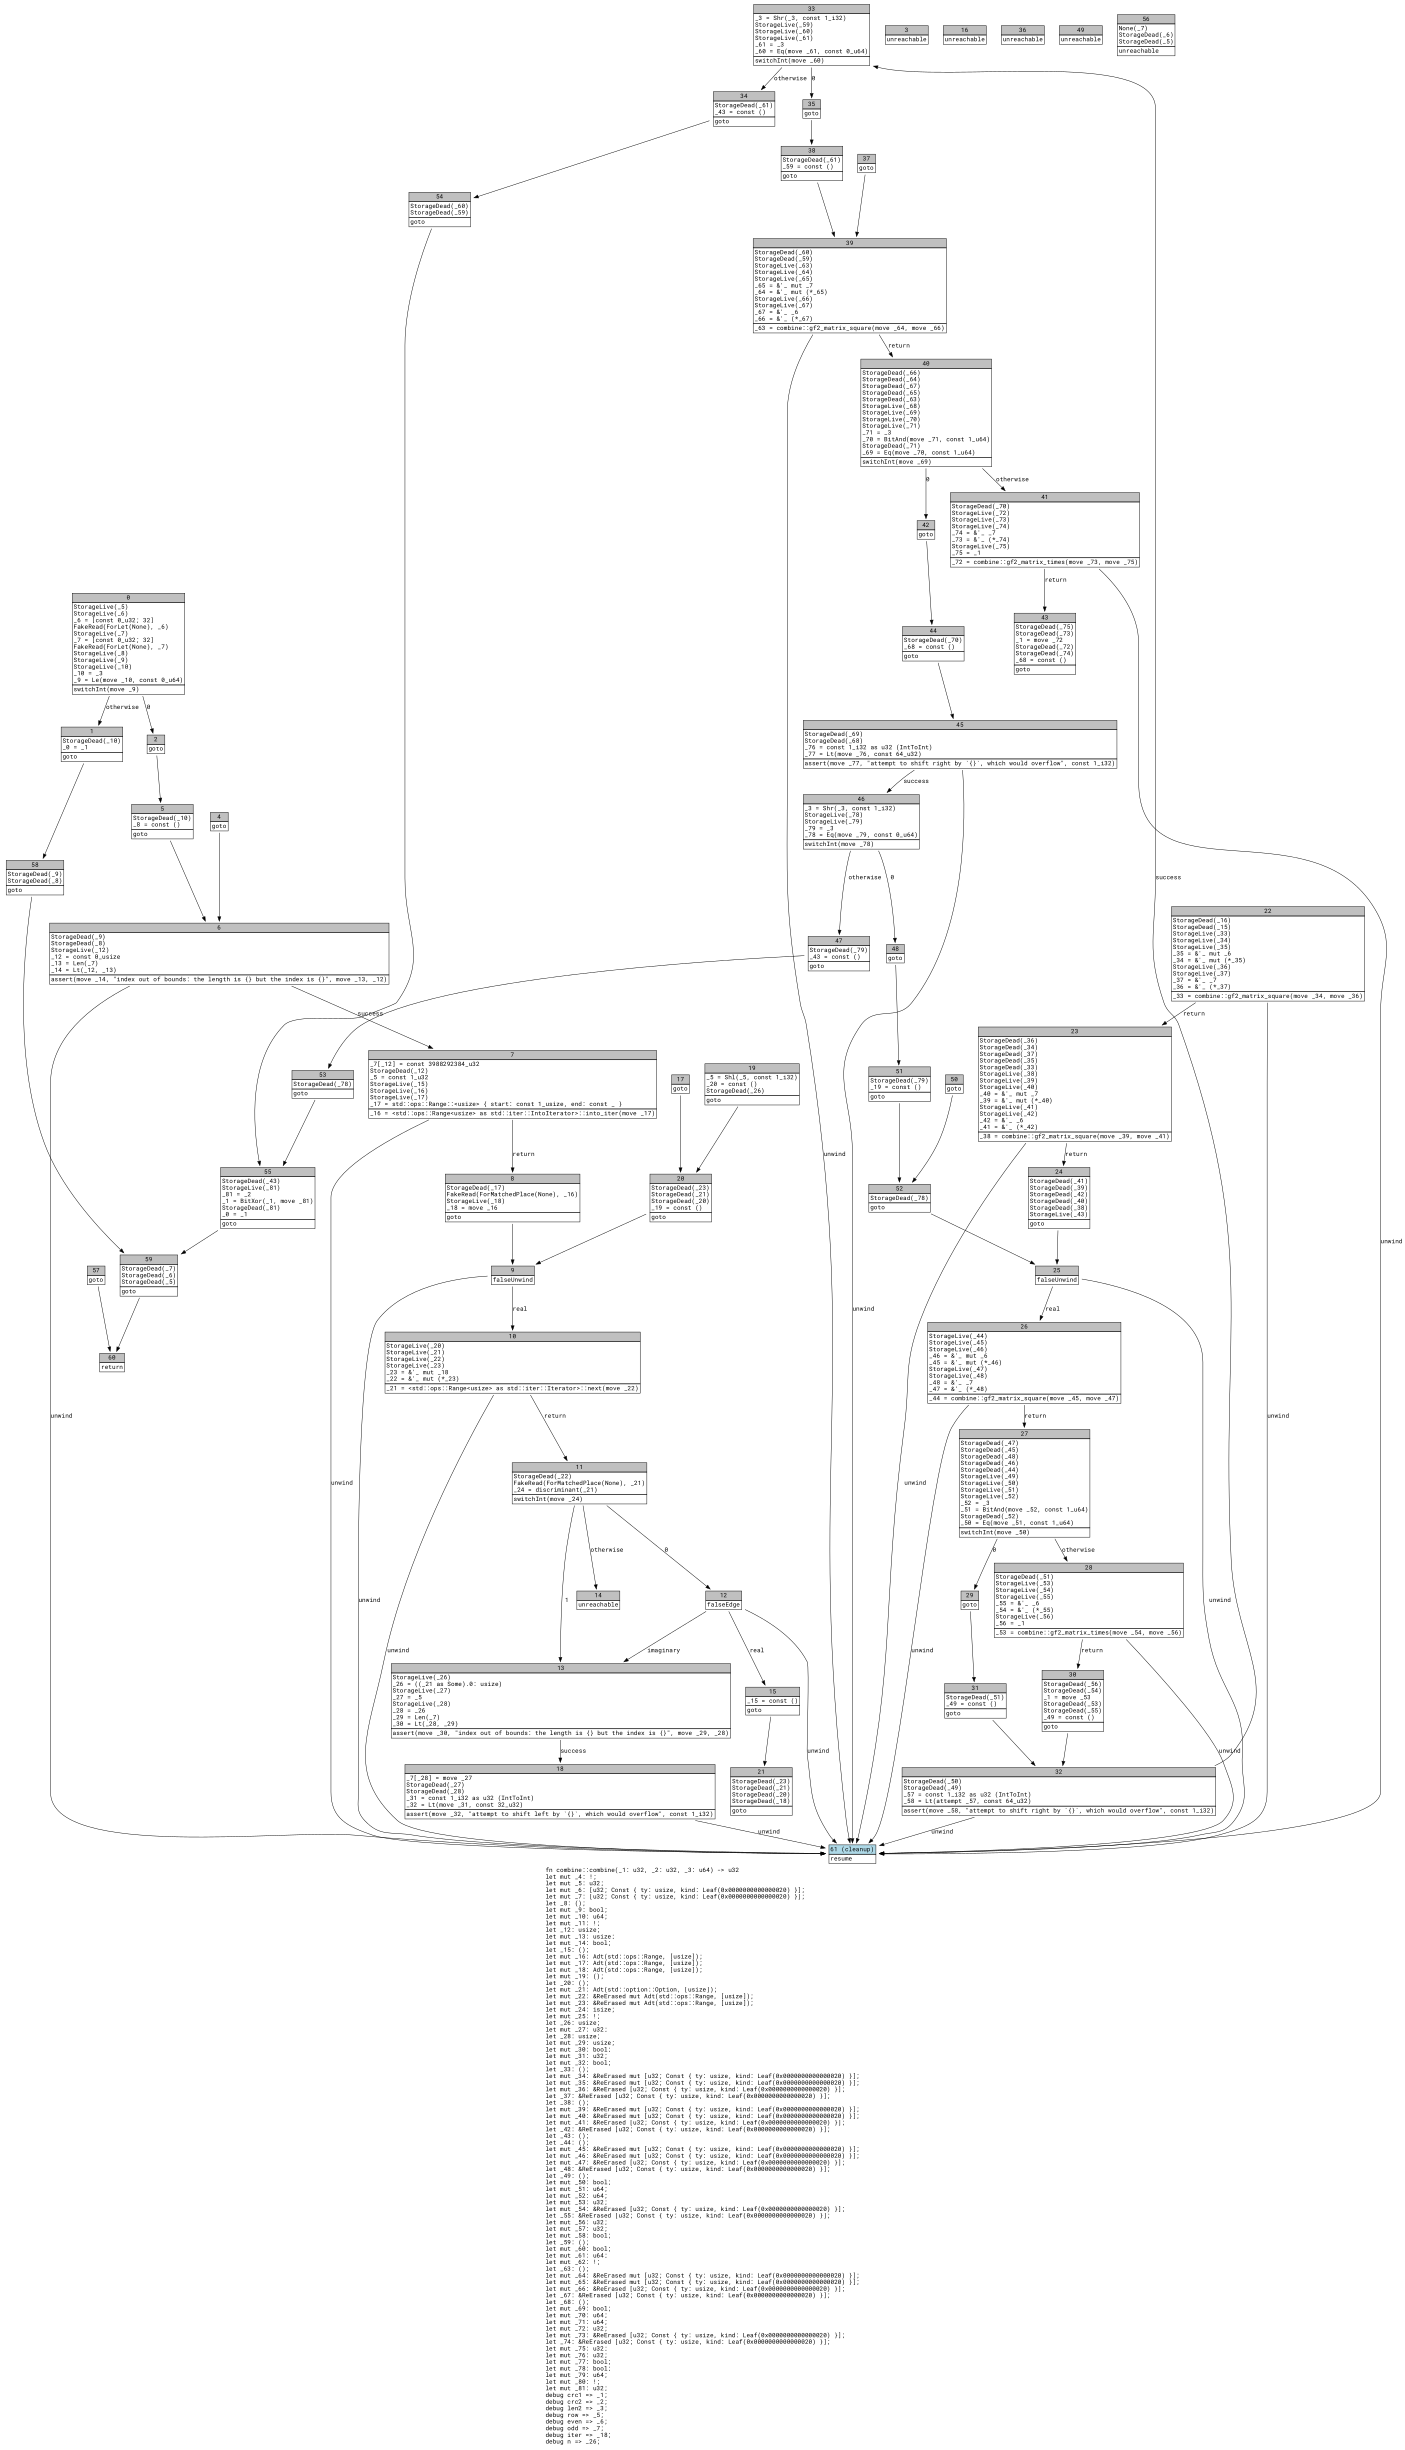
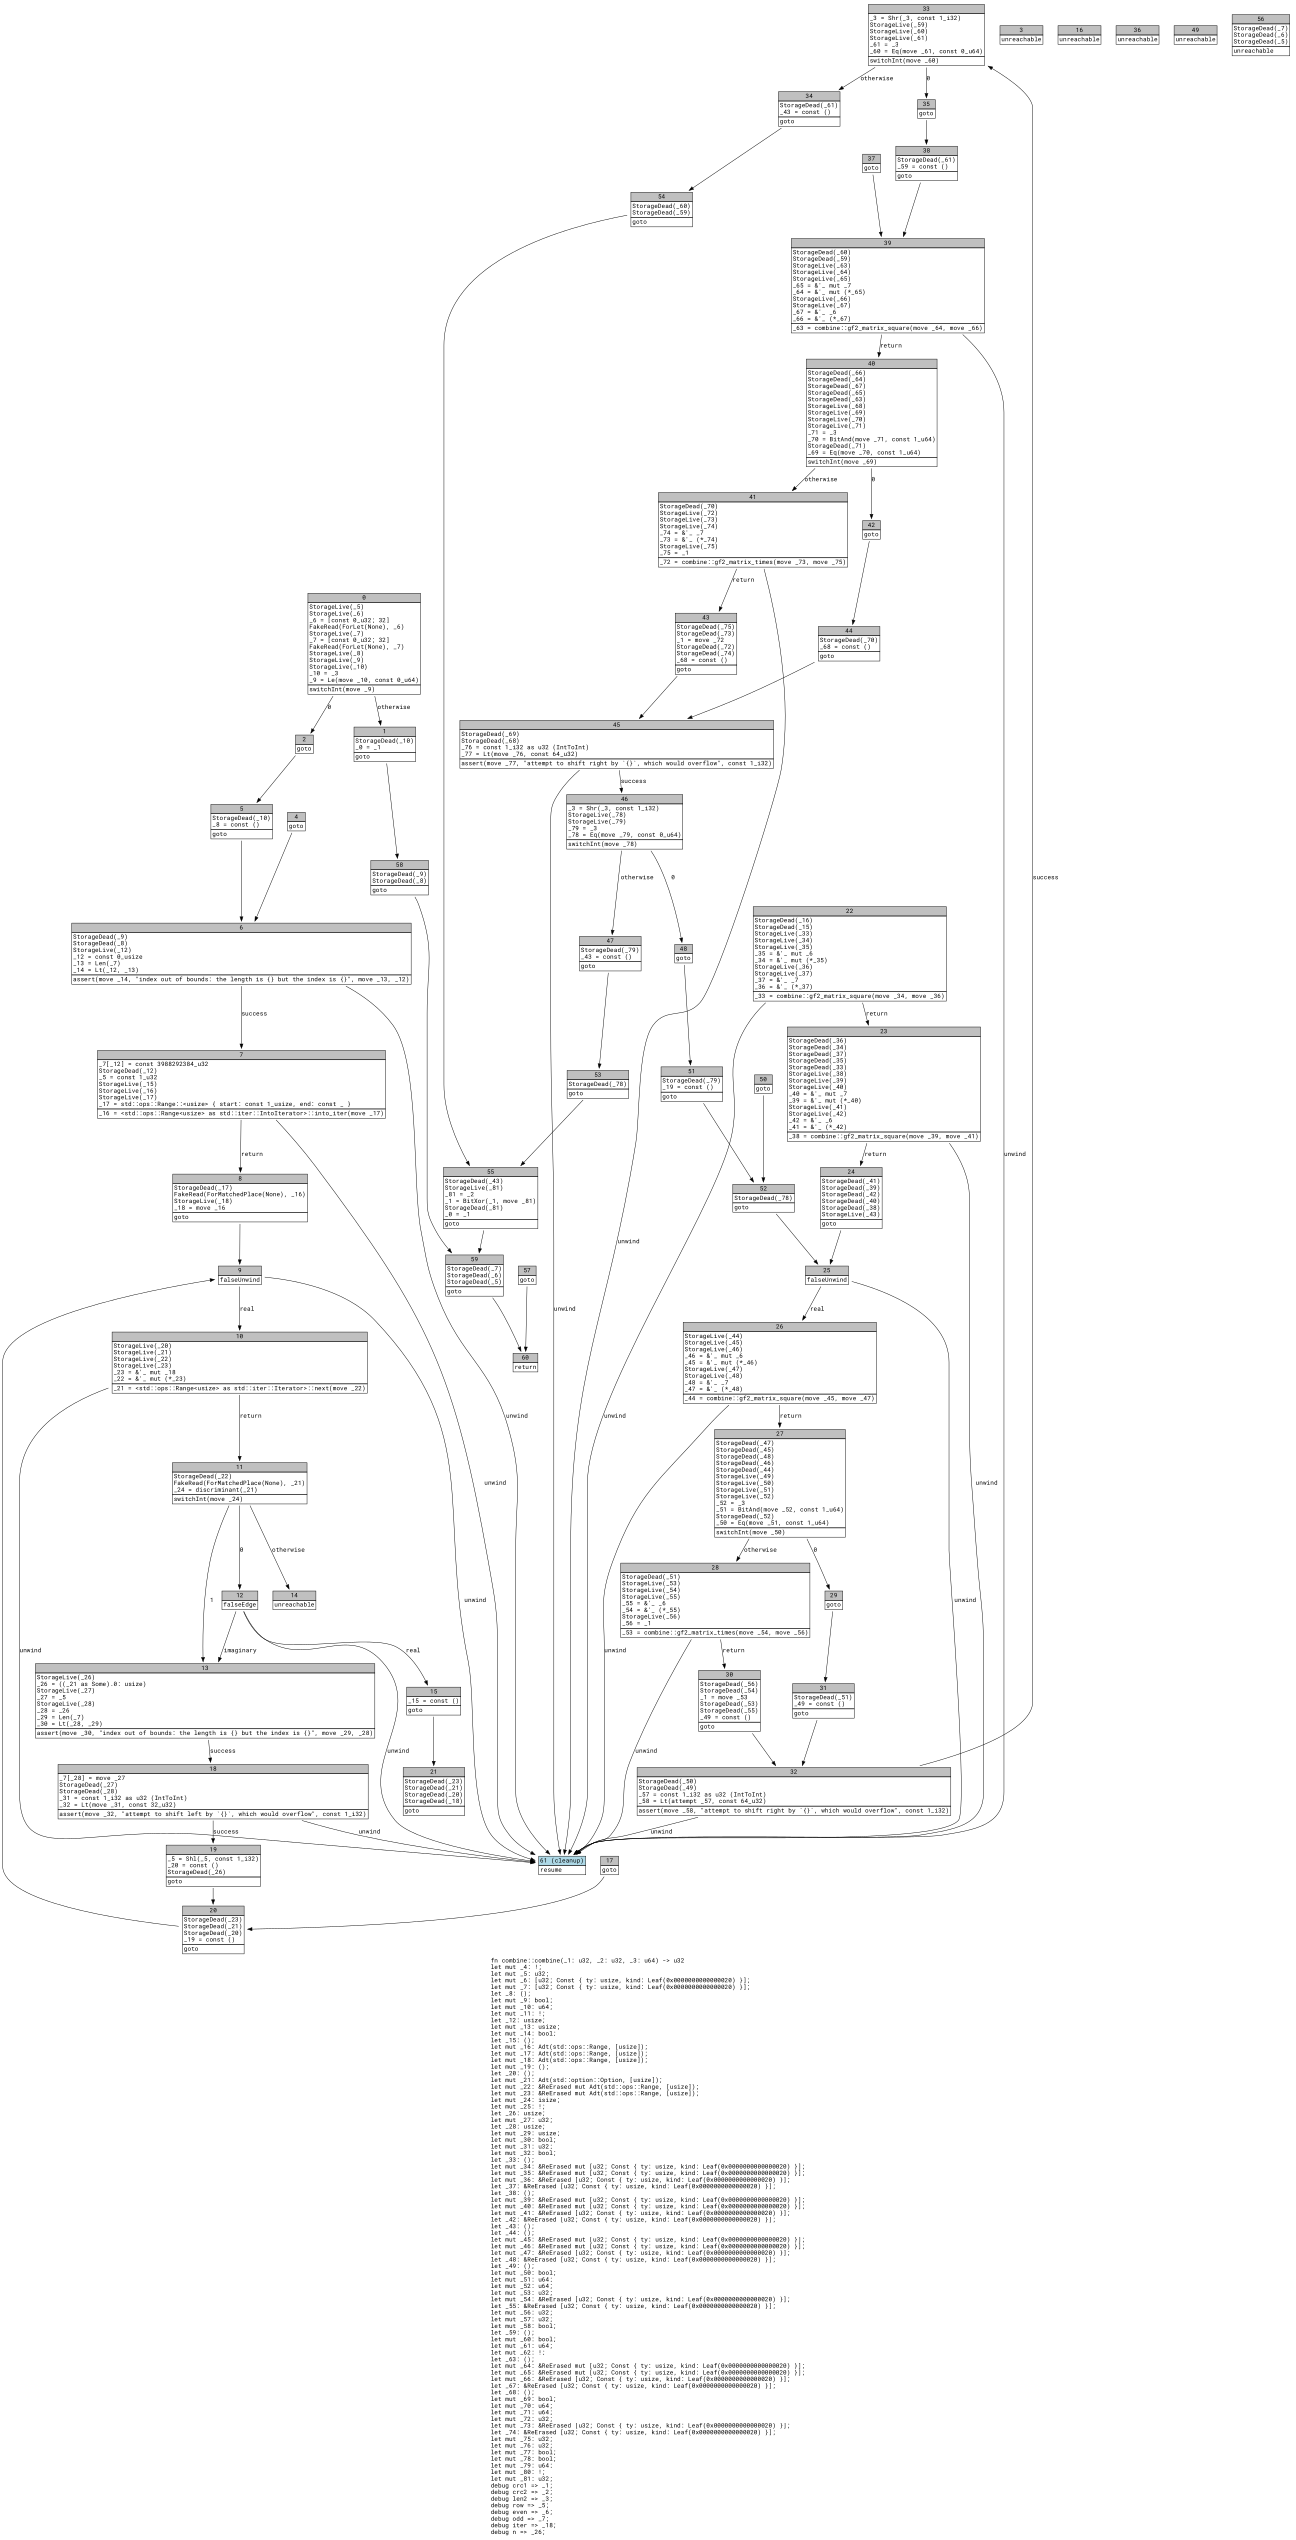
node "56": text "None(_7)" -> "StorageDead(_7)"
edge "43" -> "45": added
edge "18" -> "19": added, label "success"
